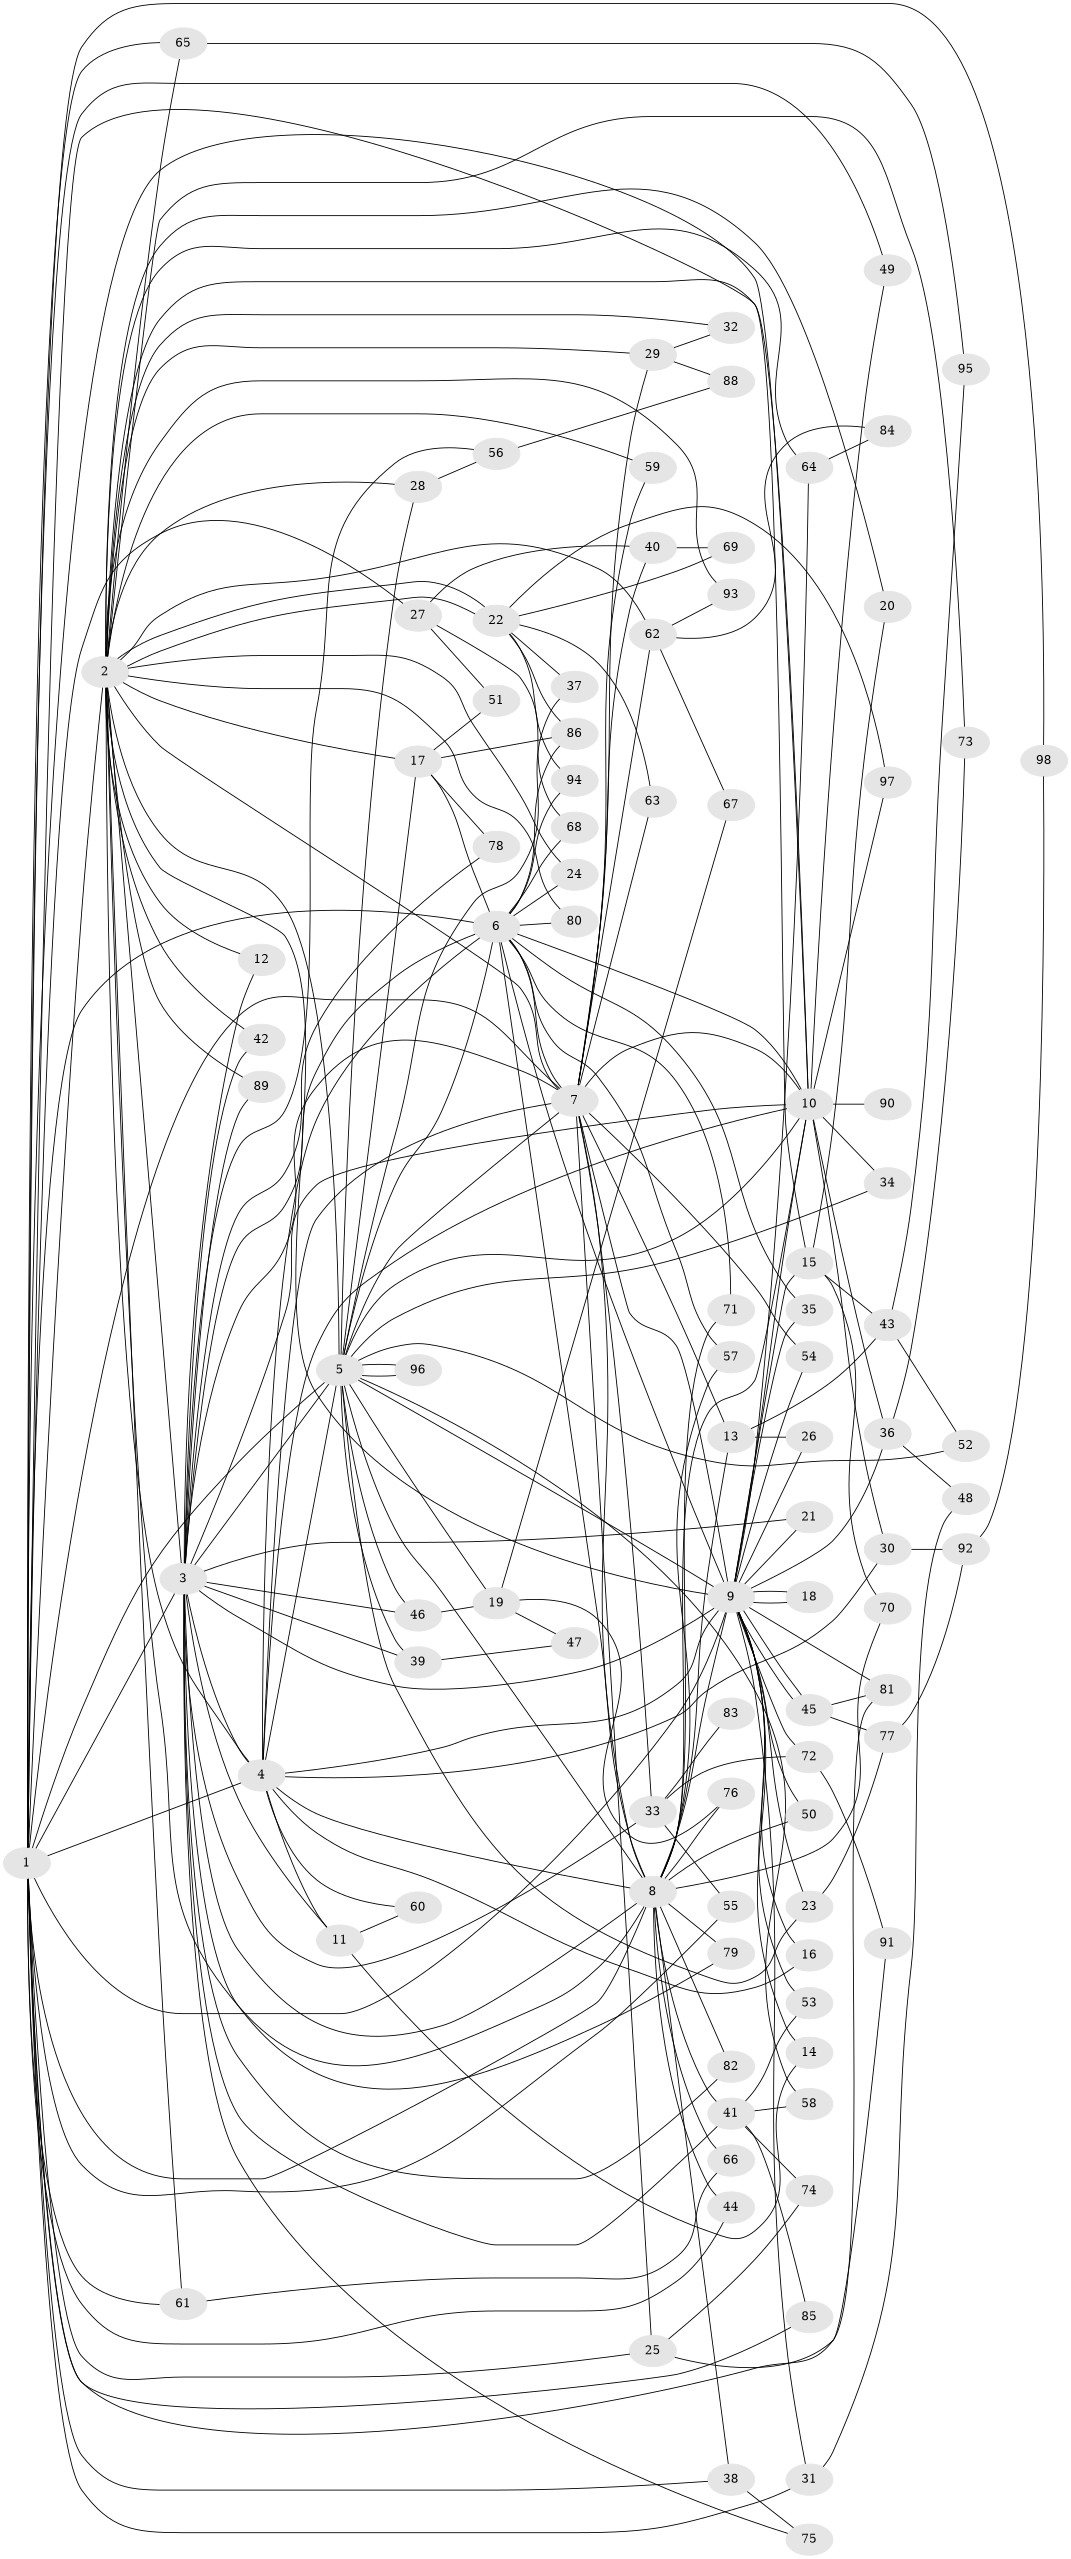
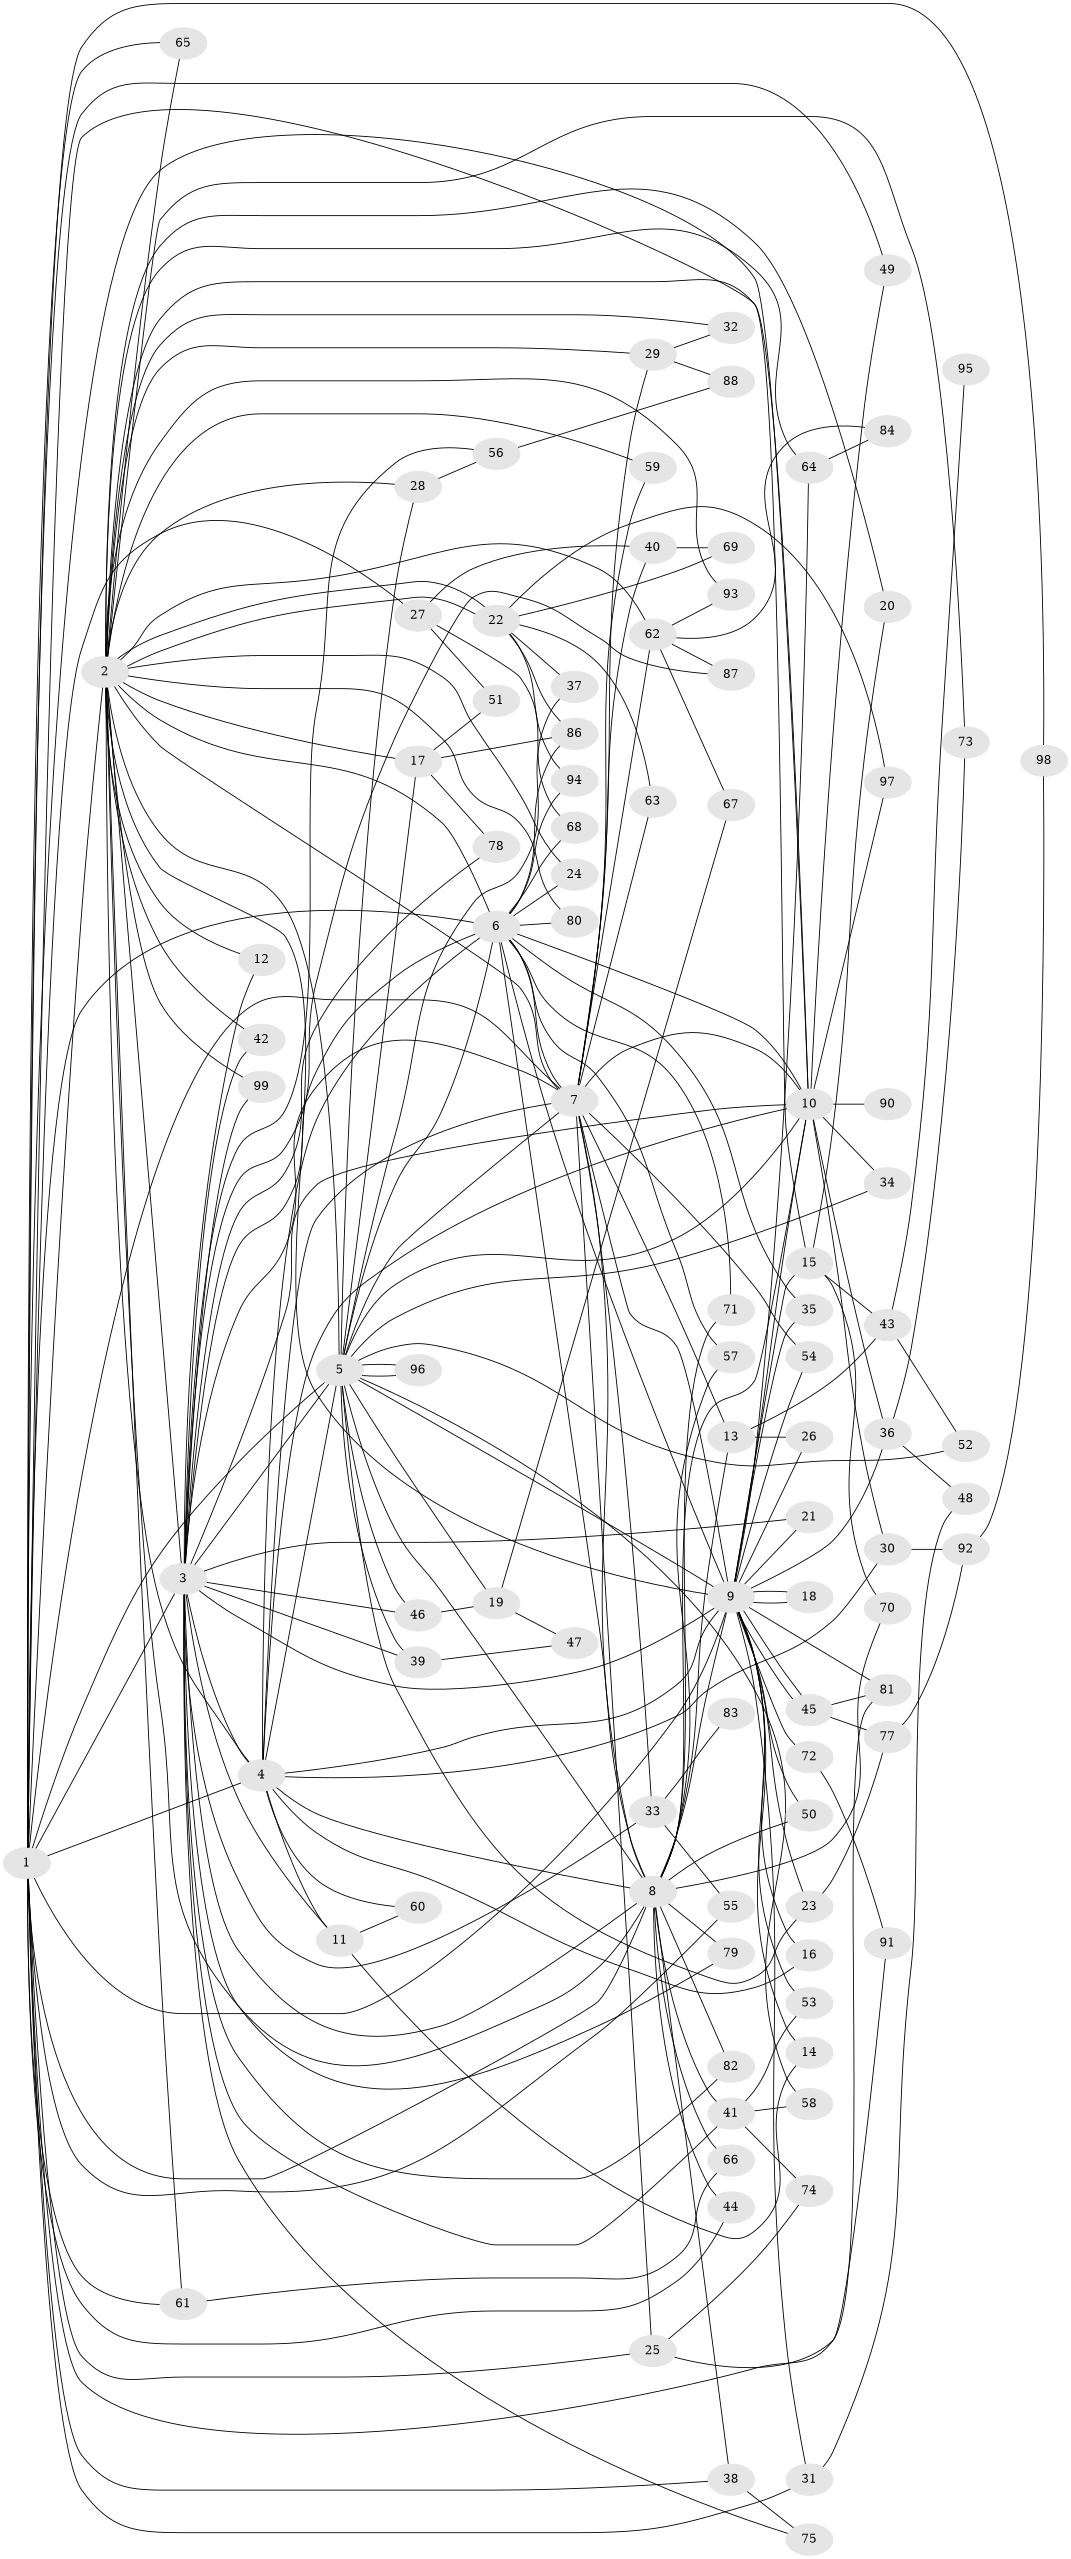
edge "65" -- "95": removed
node "87": added
edge "17" -- "6": now "2" -- "6"
node "89": label "89" -> "99"
edge "72" -- "33": removed
node "76": removed
node "85": removed
